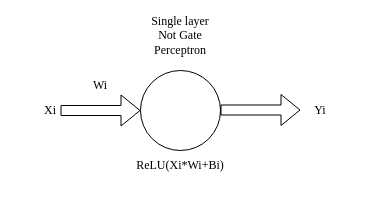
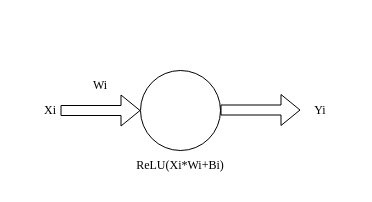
node "Single layer Not Gate Perceptron": removed
